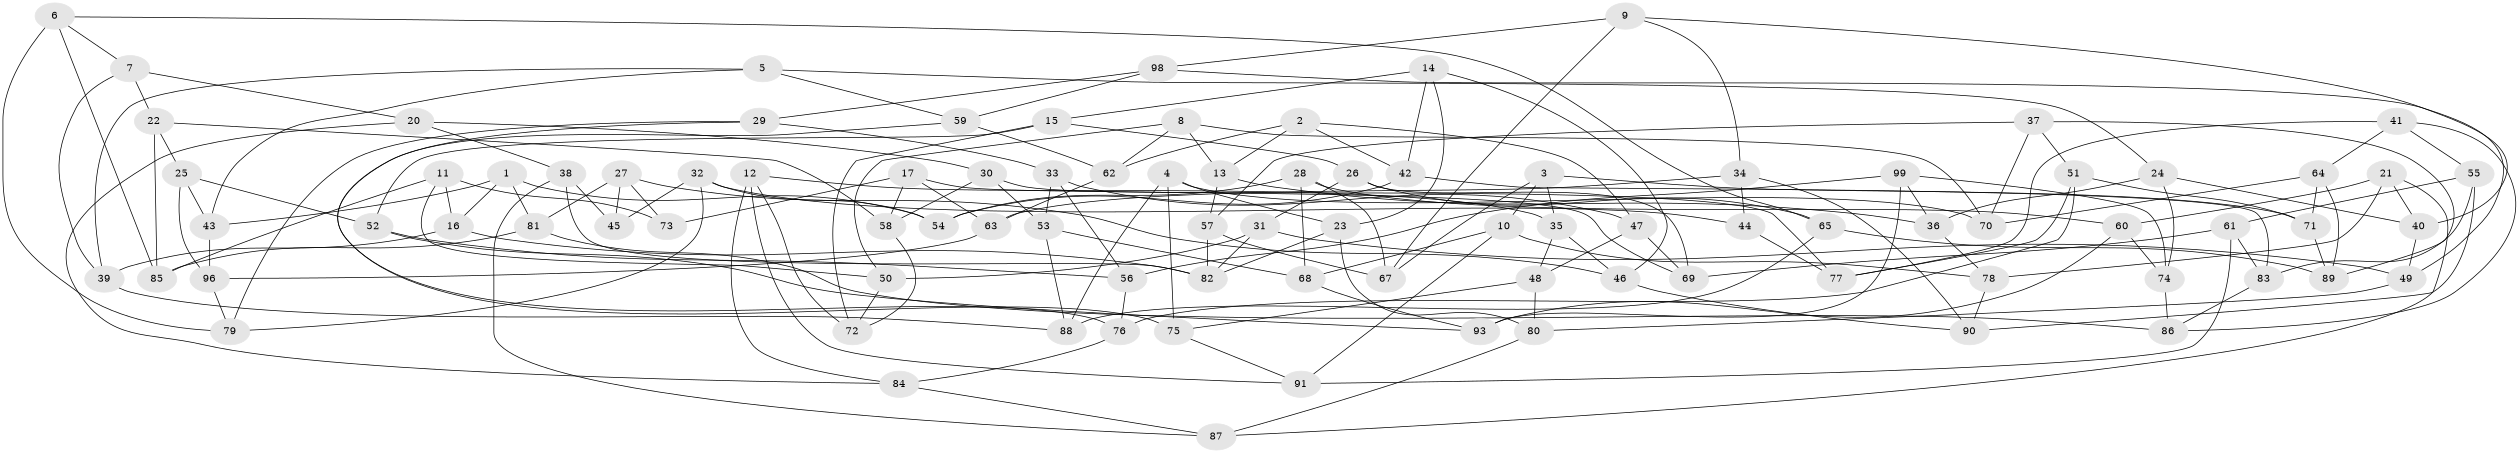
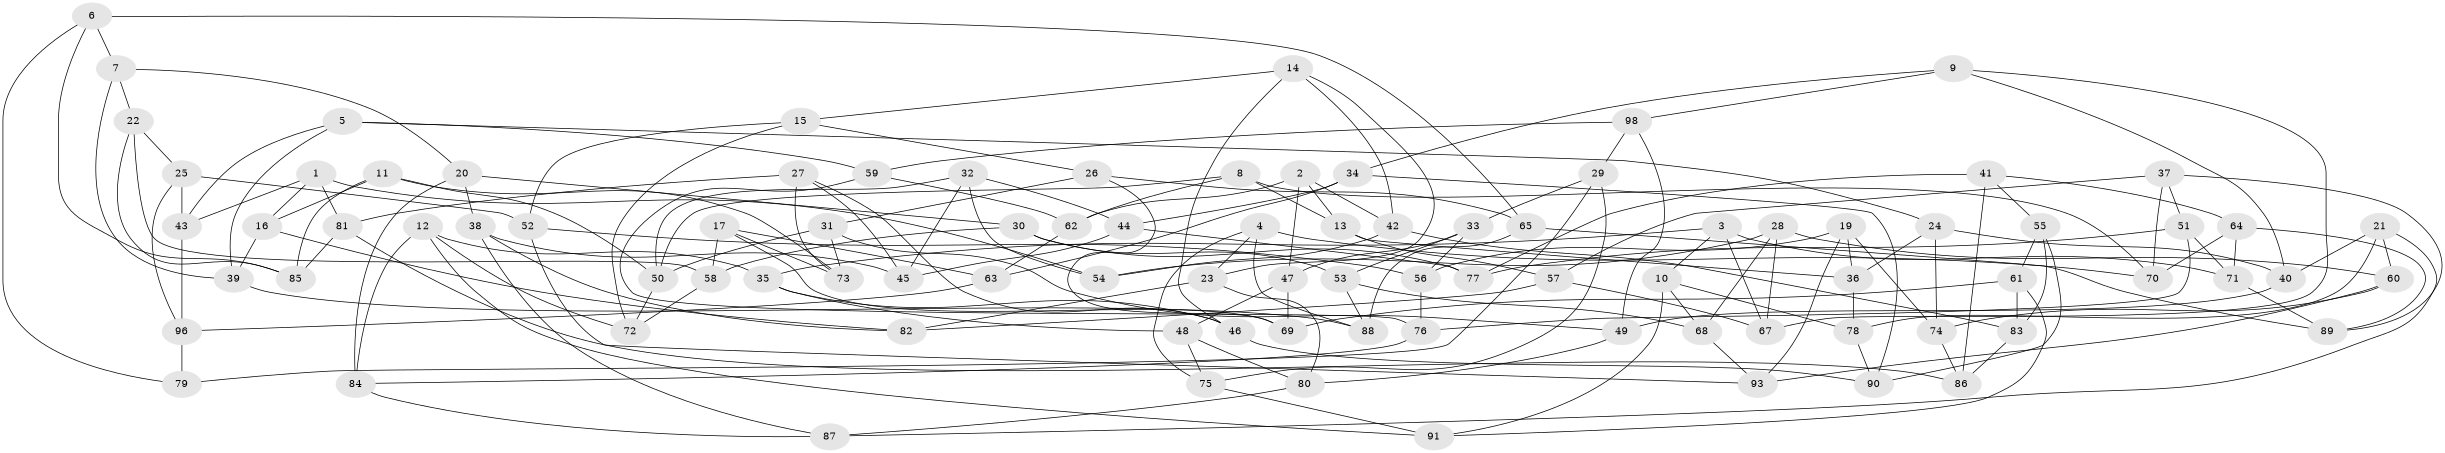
node "99": label "99" -> "19"
edge "31" -- "82": now "31" -- "73"
edge "44" -- "45": added
edge "32" -- "79": now "32" -- "50"
